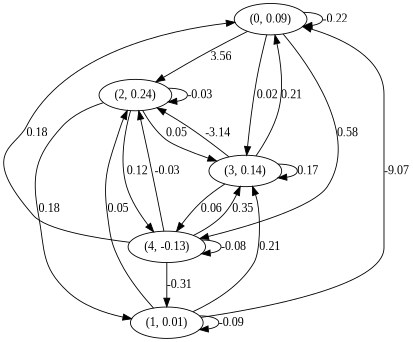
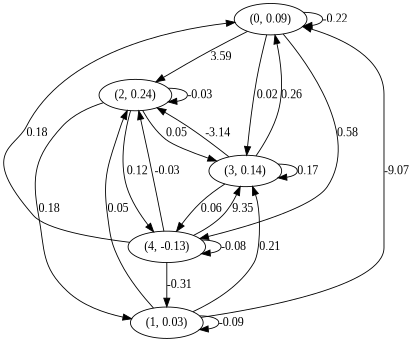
edge "(0, 0.09)" -> "(2, 0.24)": label "3.56" -> "3.59"
edge "(3, 0.14)" -> "(0, 0.09)": label "0.21" -> "0.26"
edge "(4, -0.13)" -> "(3, 0.14)": label "0.35" -> "9.35"
node "(1, 0.01)": label "(1, 0.01)" -> "(1, 0.03)"
